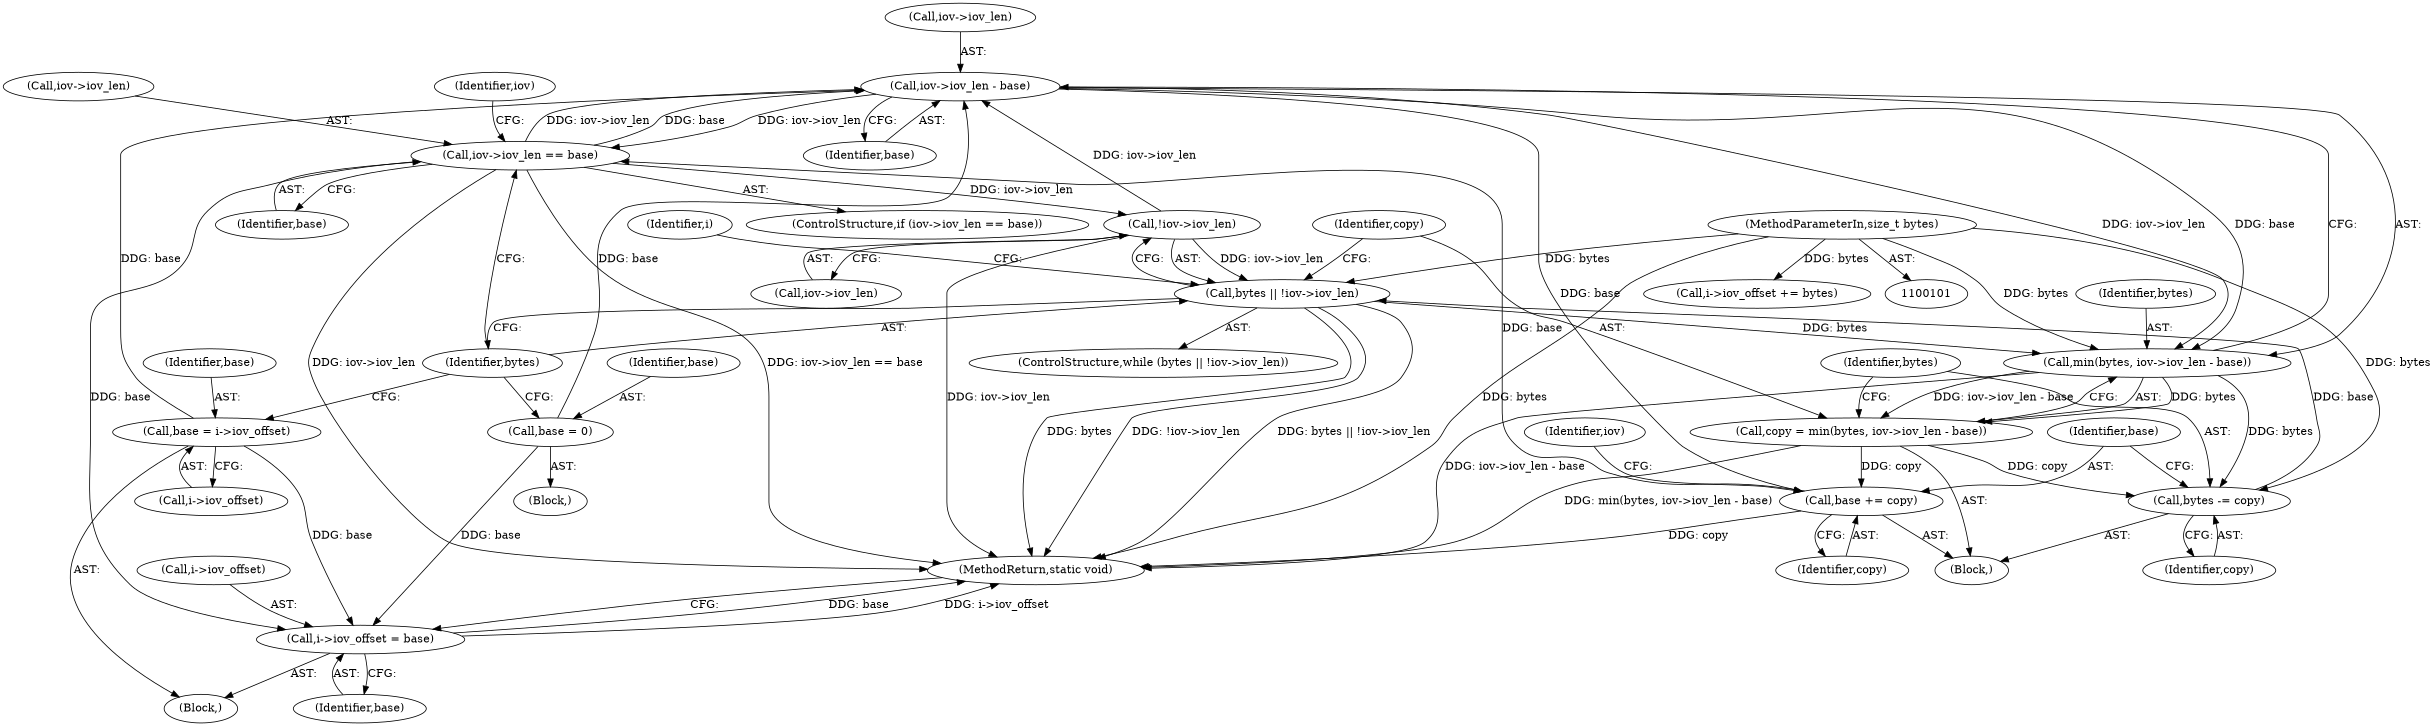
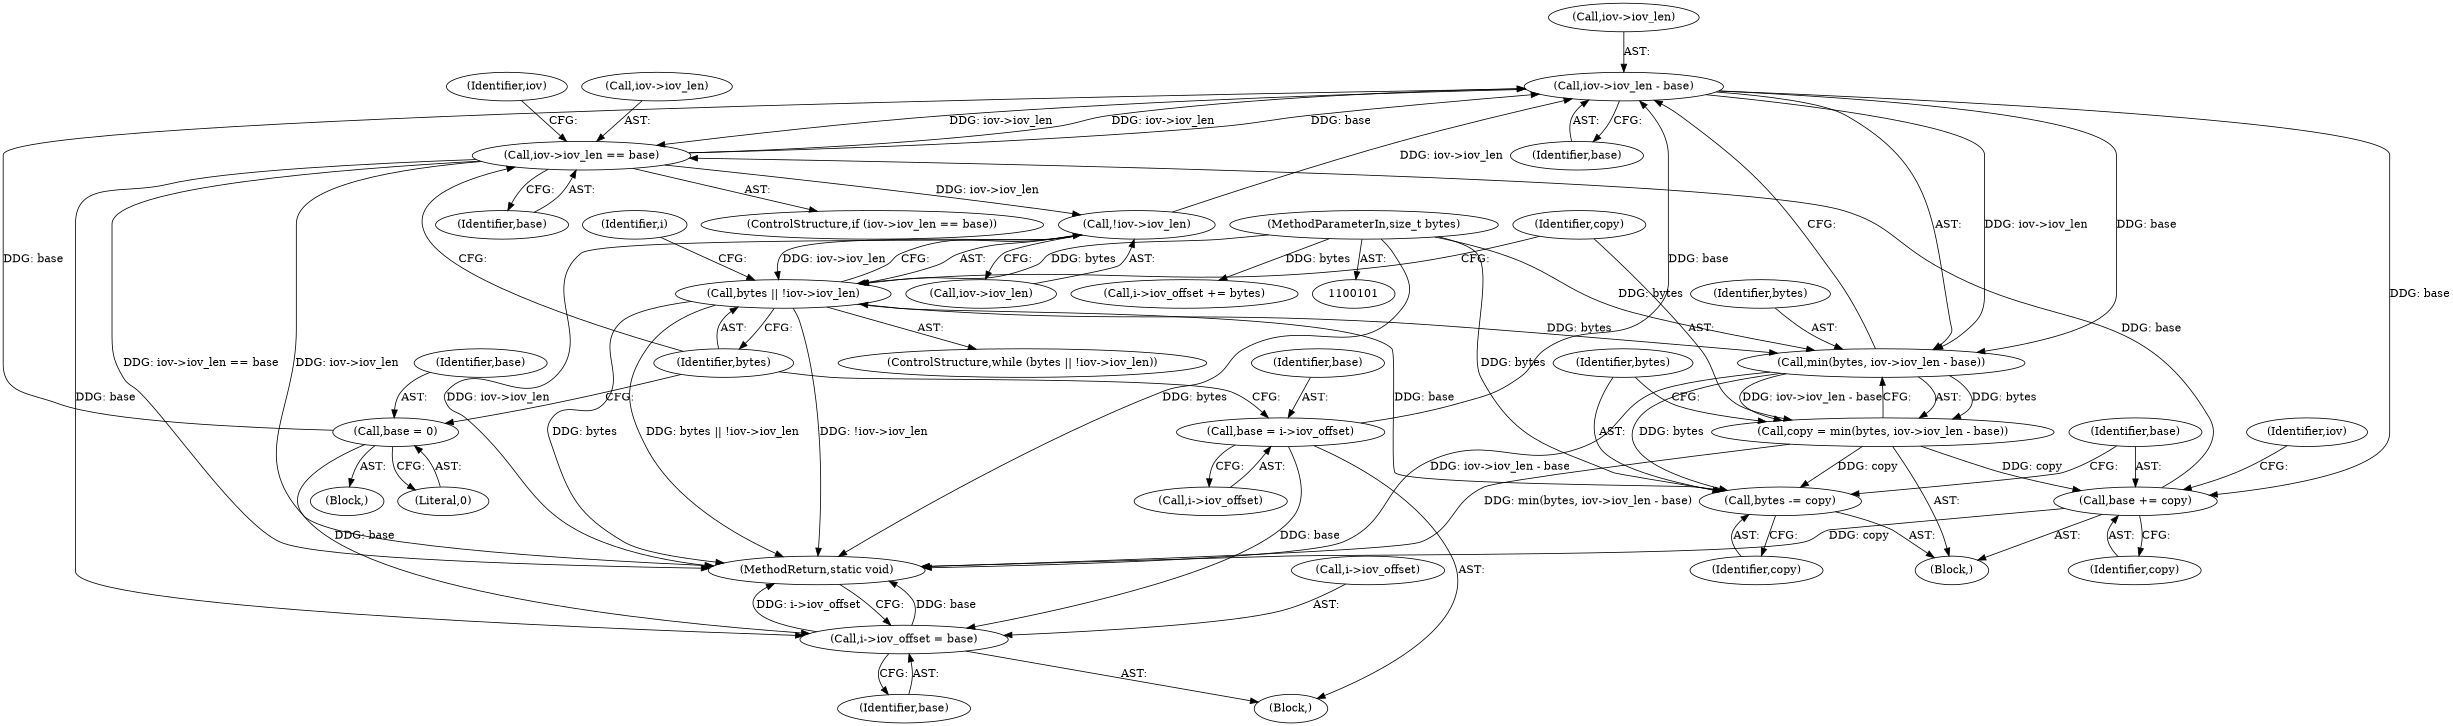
node "(Literal,0)": added
